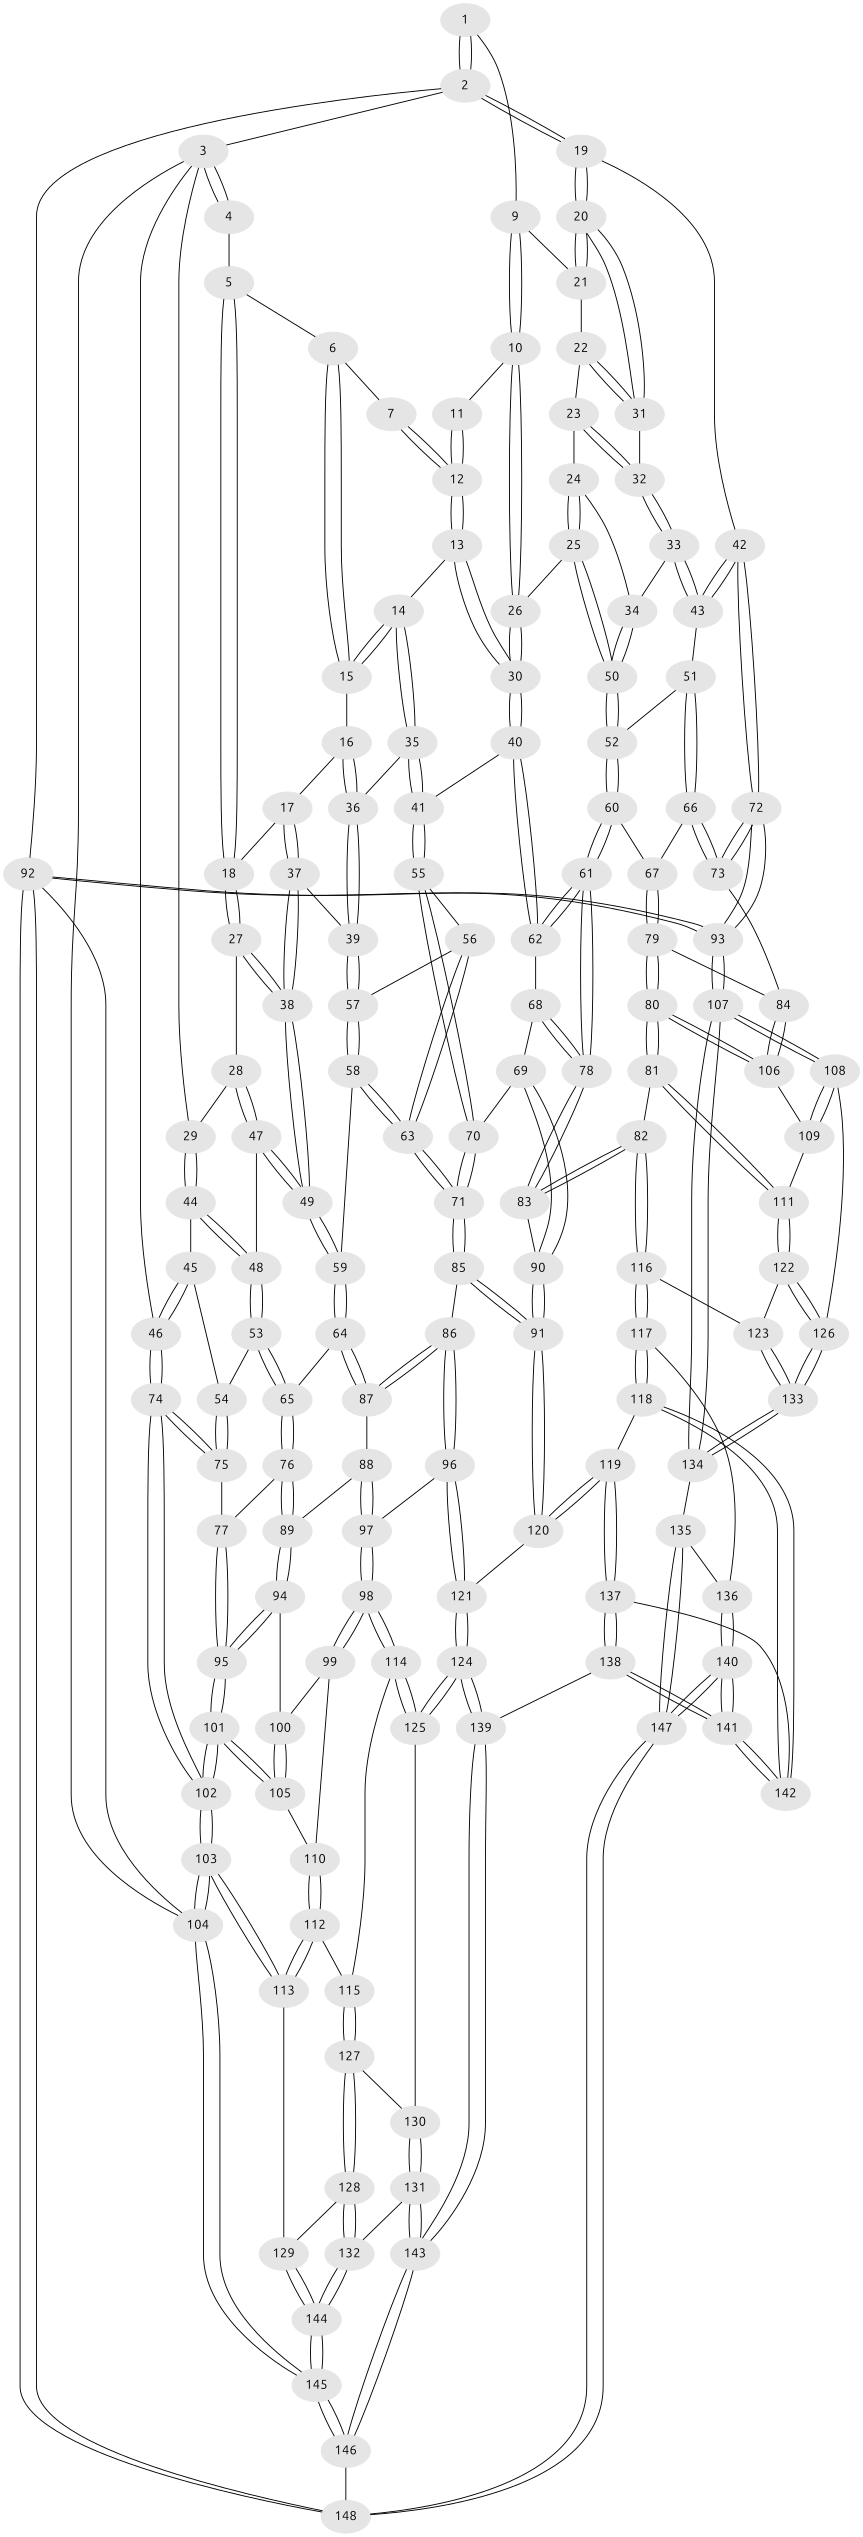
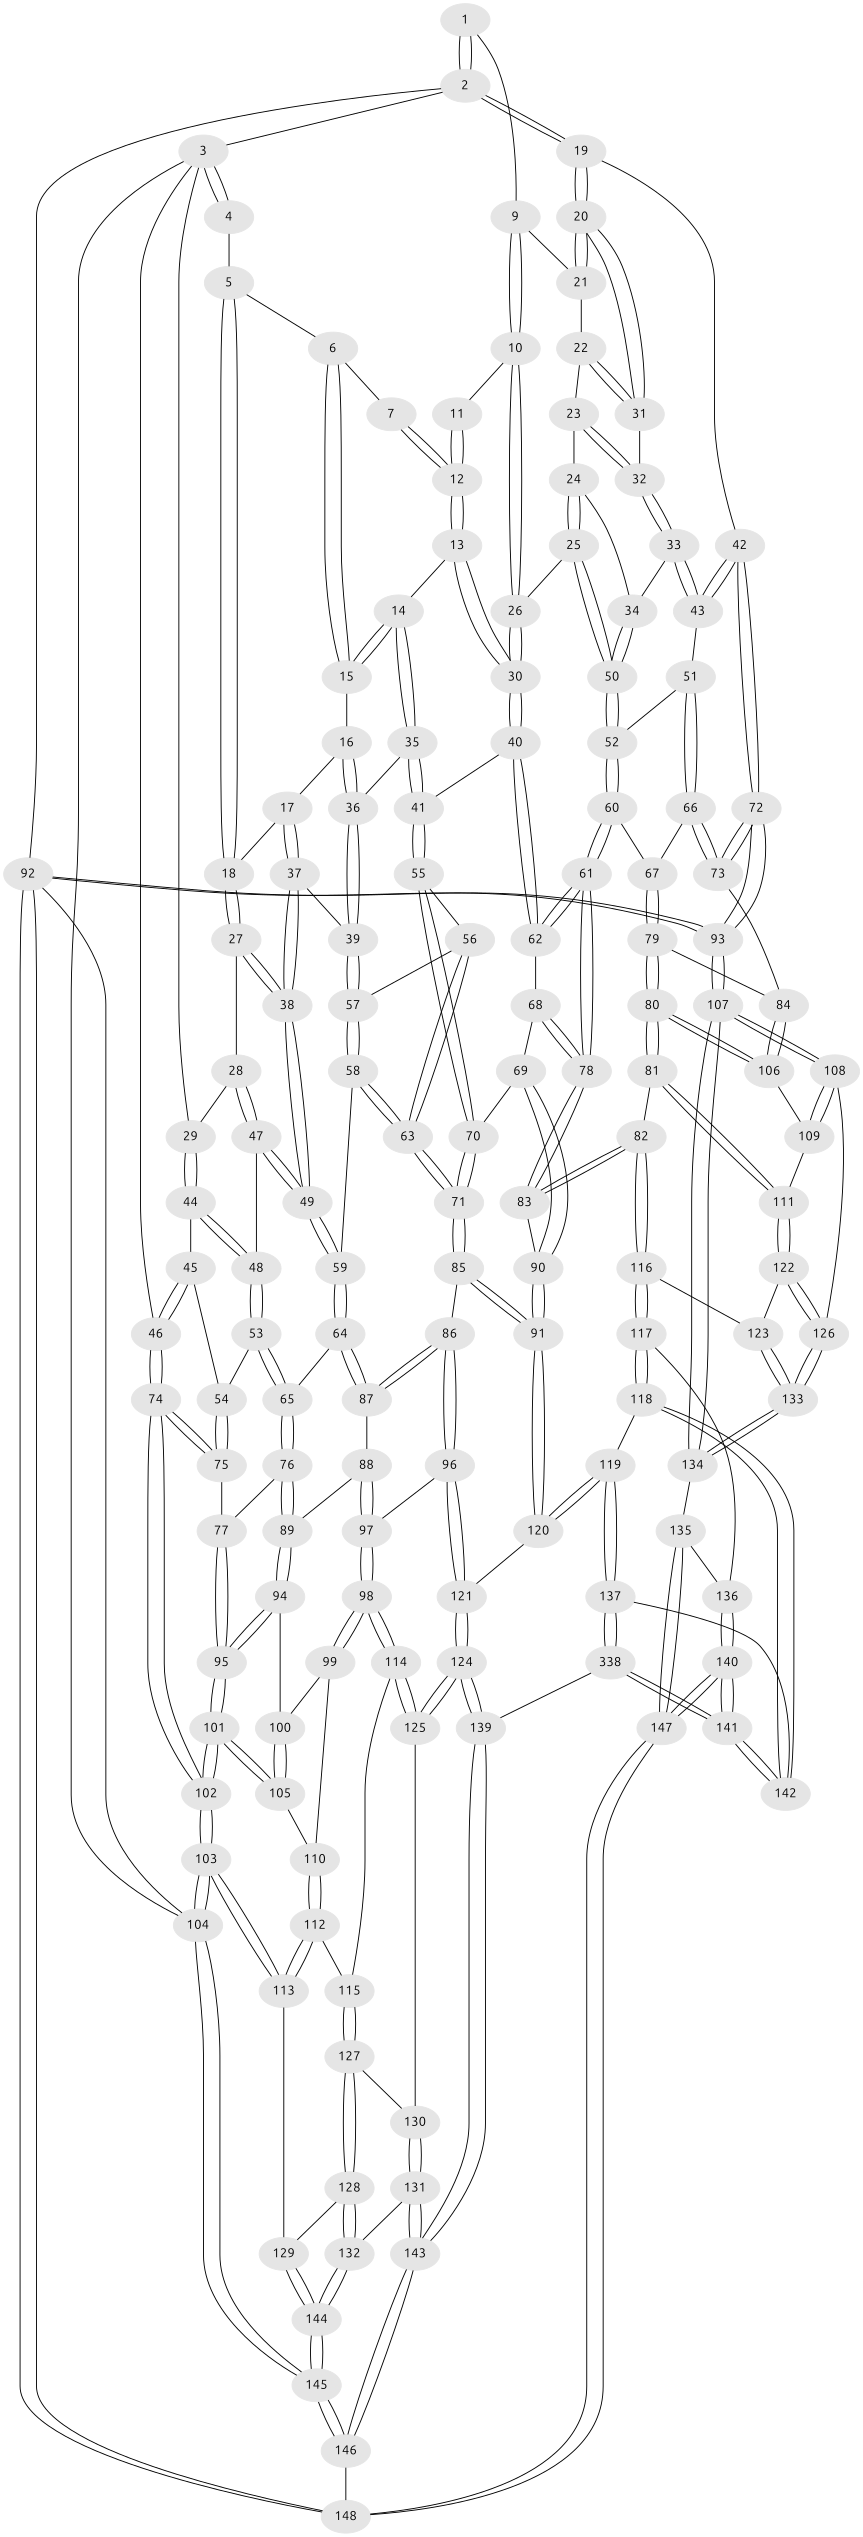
node "138": label "138" -> "338"
